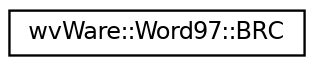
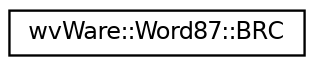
node "wvWare::Word97::BRC": label "wvWare::Word97::BRC" -> "wvWare::Word87::BRC"
